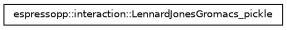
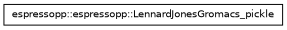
node "espressopp::interaction::LennardJonesGromacs_pickle": label "espressopp::interaction::LennardJonesGromacs_pickle" -> "espressopp::espressopp::LennardJonesGromacs_pickle"
